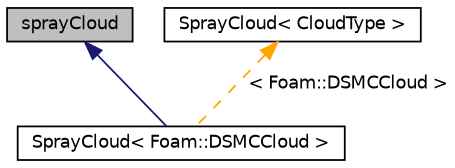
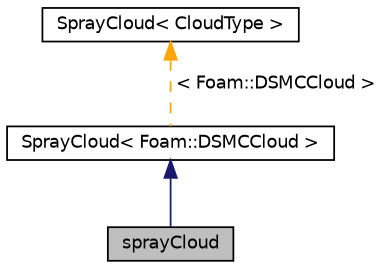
edge "SprayCloud< Foam::DSMCCloud >" -> "sprayCloud": reversed
